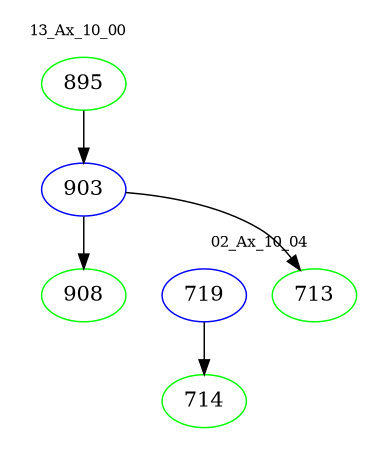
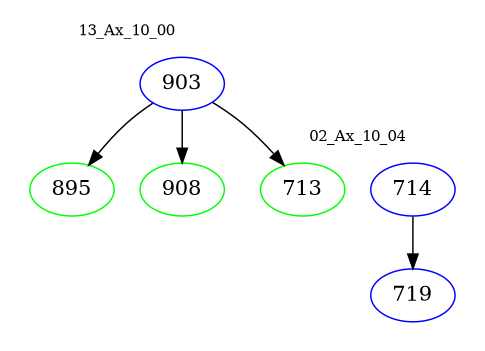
edge "895" -> "903": reversed
edge "719" -> "714": reversed
node "714": color green -> blue
